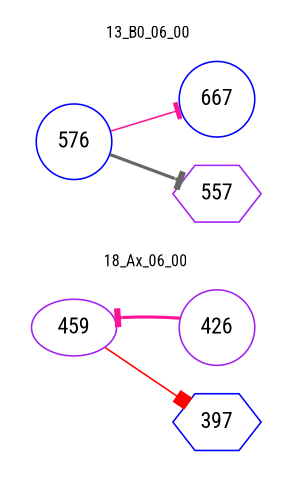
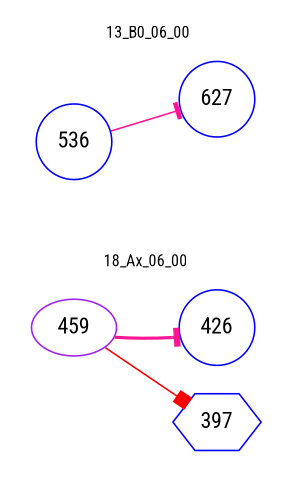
node "667": label "667" -> "627"
node "576": label "576" -> "536"
node "557": removed
edge "426" -> "459": reversed
node "426": color purple -> blue
